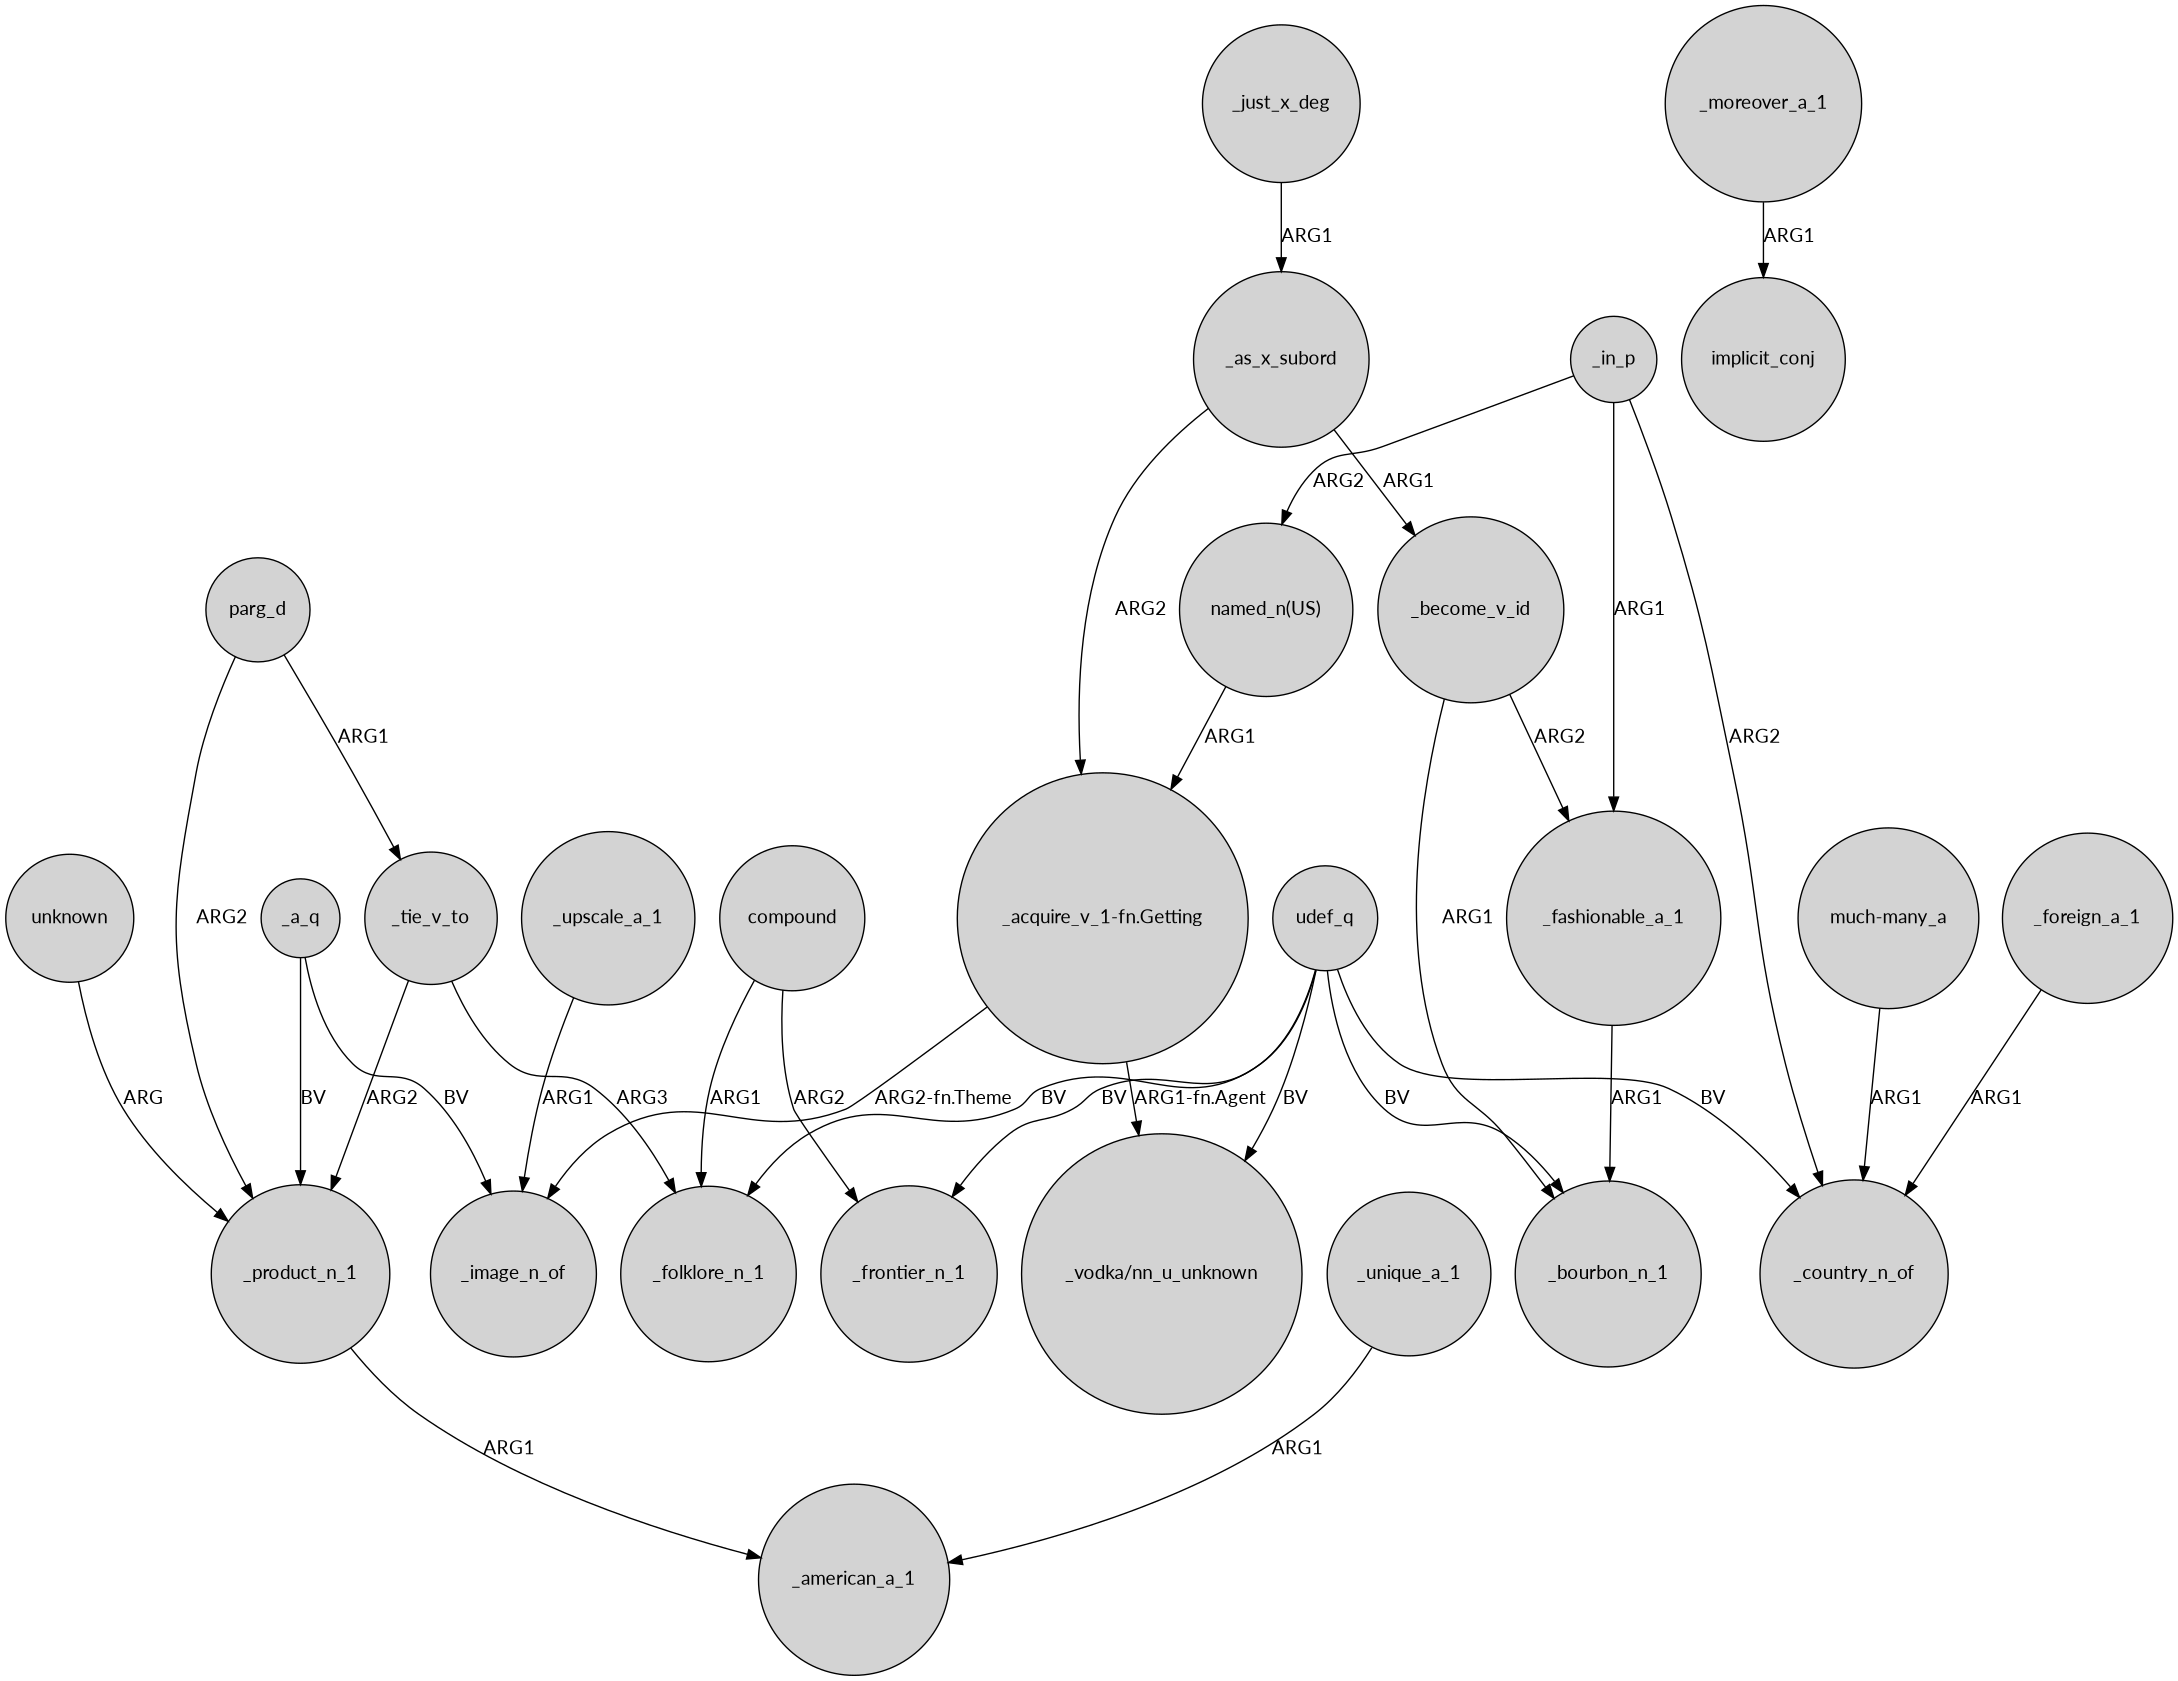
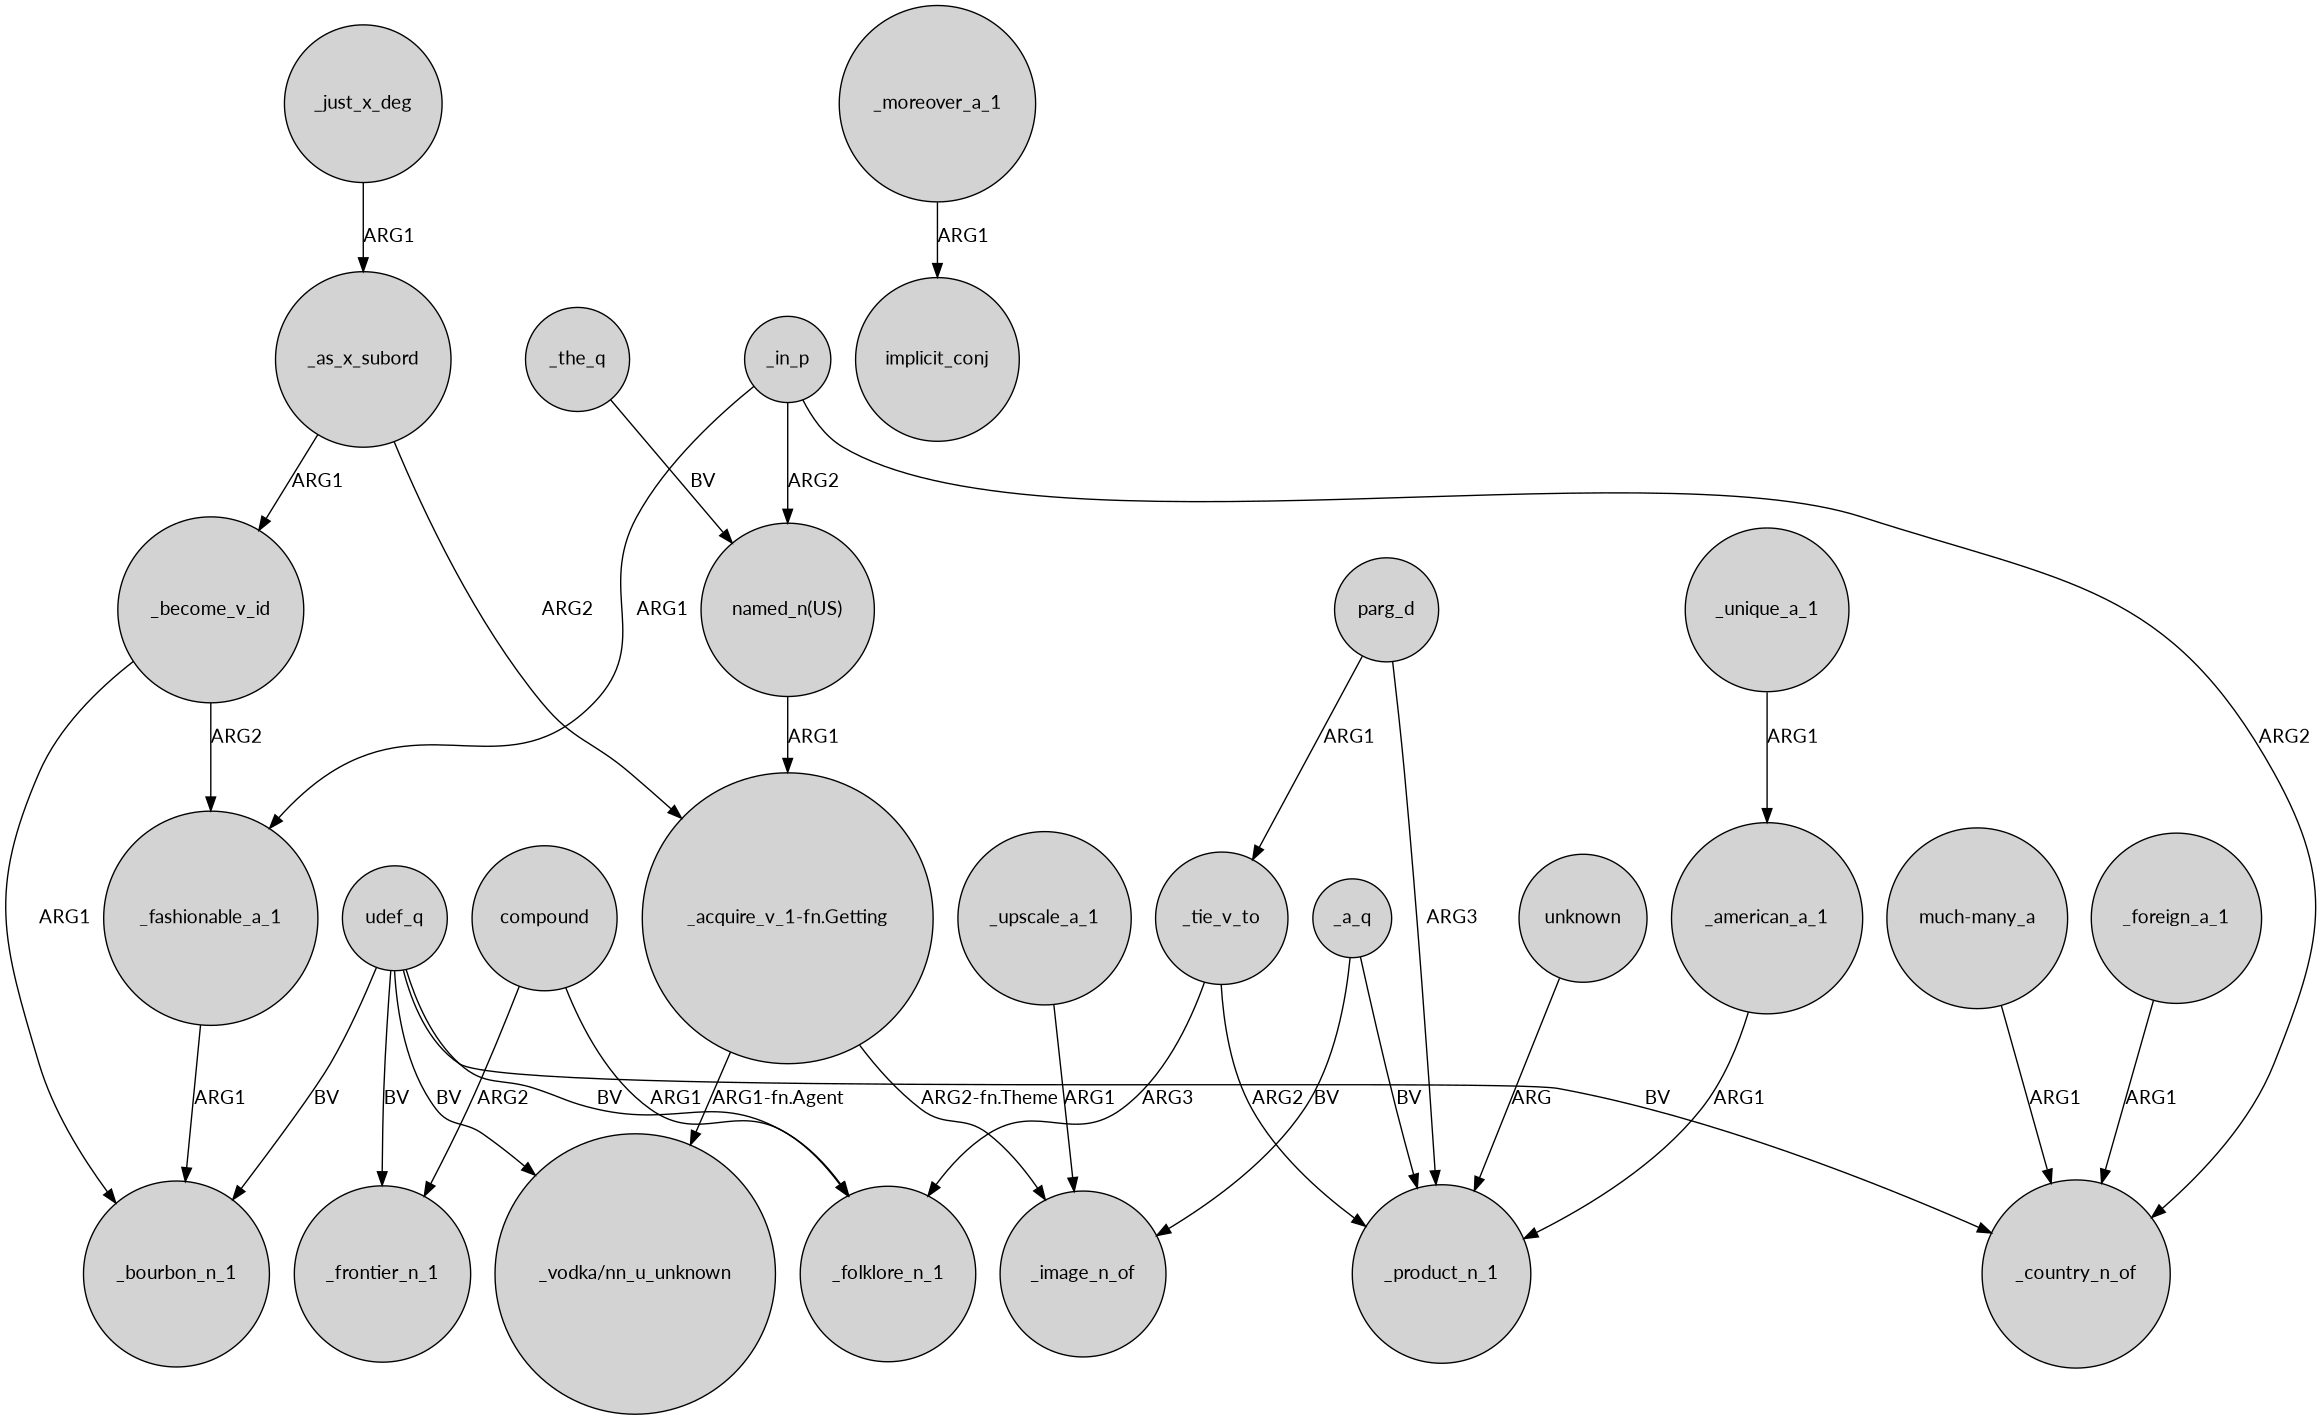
node "_the_q": added
edge "parg_d" -> "_product_n_1": label "ARG2" -> "ARG3"
edge "_product_n_1" -> "_american_a_1": reversed
